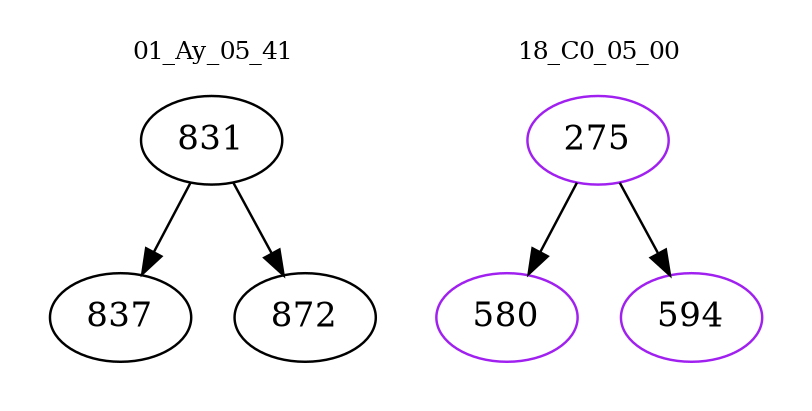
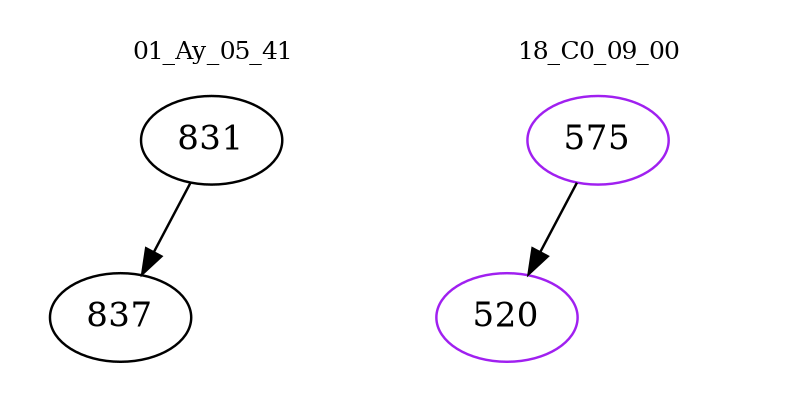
cluster "18_C0_05_00": label "18_C0_05_00" -> "18_C0_09_00"
node "275": label "275" -> "575"
node "872": removed
node "580": label "580" -> "520"
node "594": removed
